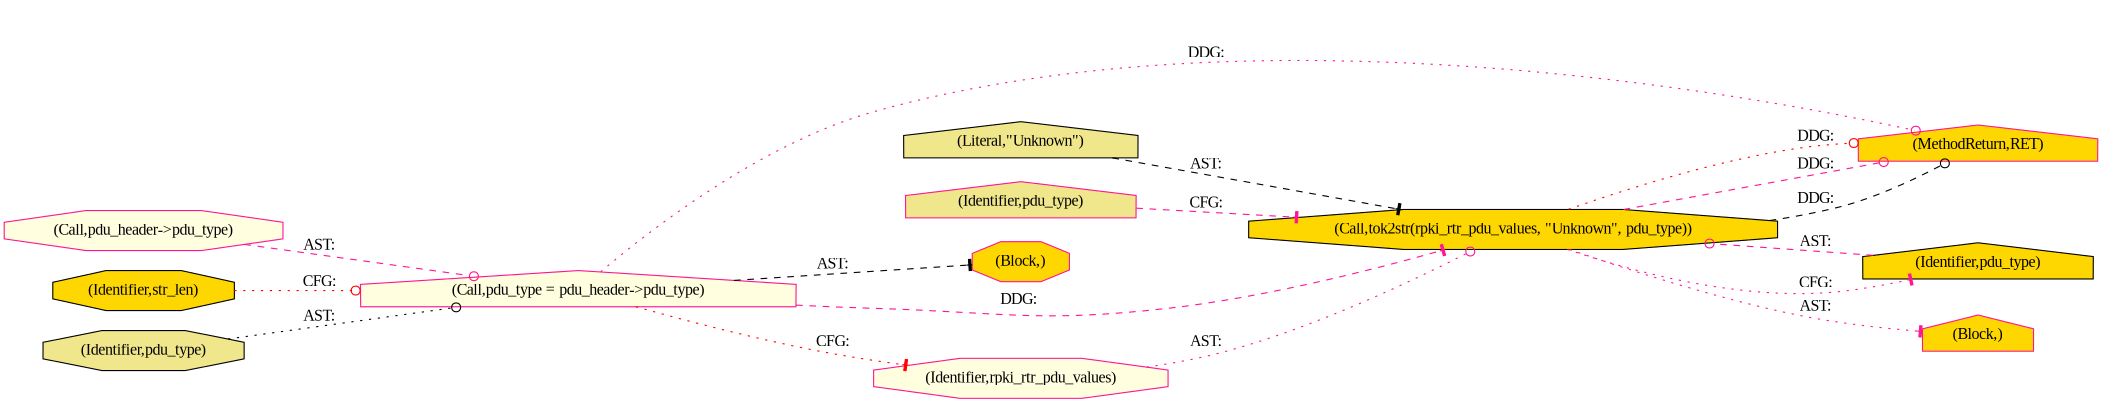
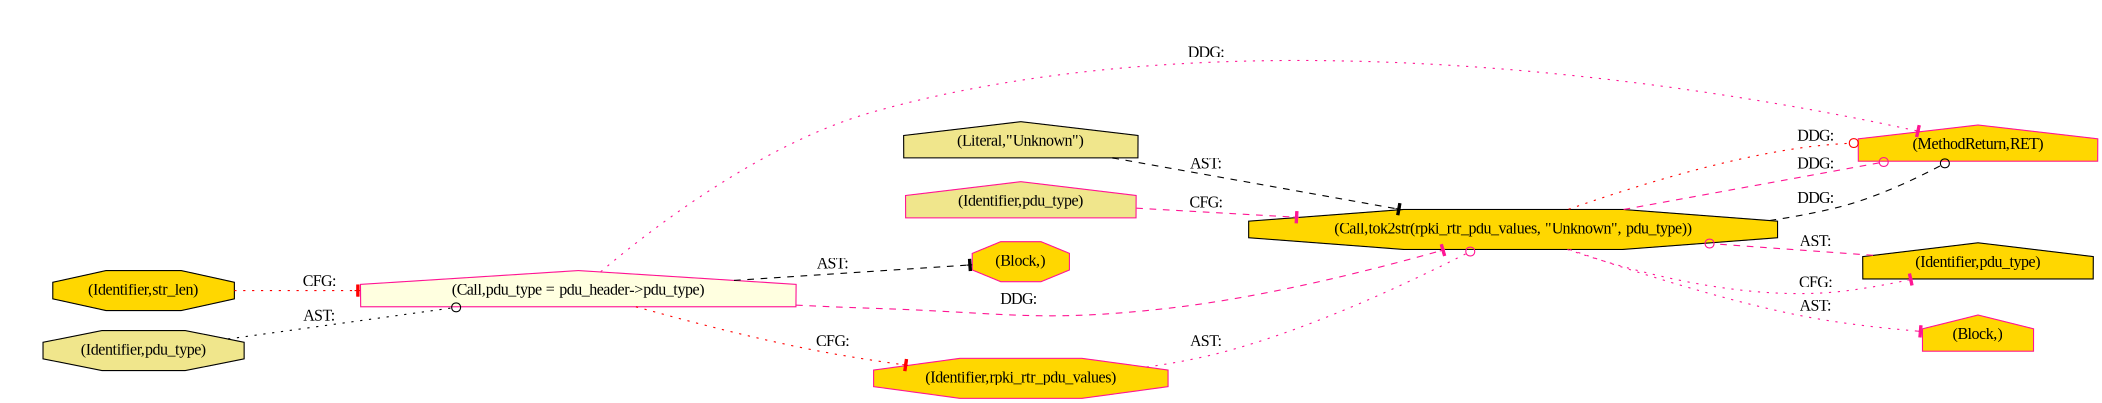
edge "(Call,pdu_type = pdu_header->pdu_type)" -> "(MethodReturn,RET)": arrowhead odot -> tee
node "(Call,pdu_header->pdu_type)": removed
edge "(Identifier,str_len)" -> "(Call,pdu_type = pdu_header->pdu_type)": arrowhead odot -> tee
node "(Identifier,rpki_rtr_pdu_values)": fillcolor lightyellow -> gold
